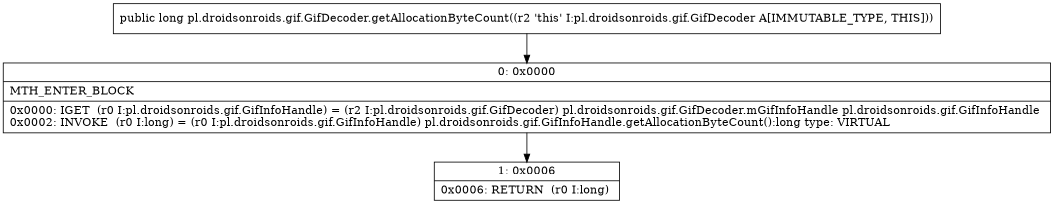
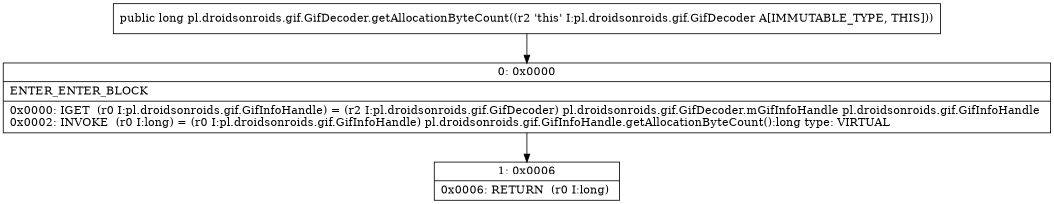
node "0: 0x0000": text "MTH_ENTER_BLOCK" -> "ENTER_ENTER_BLOCK"
